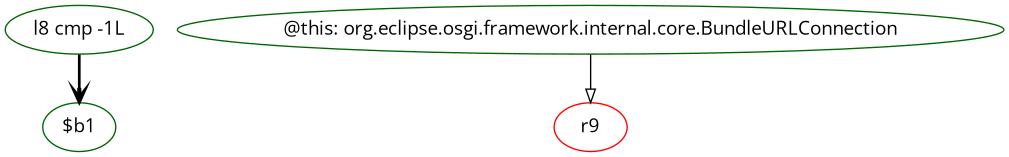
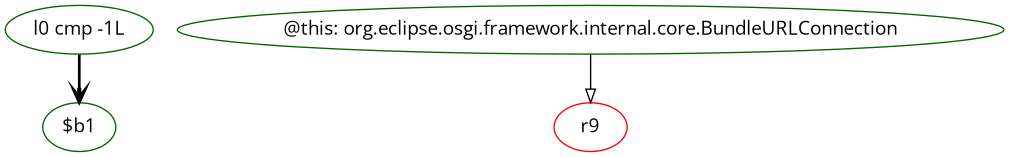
node "l8 cmp -1L": label "l8 cmp -1L" -> "l0 cmp -1L"
